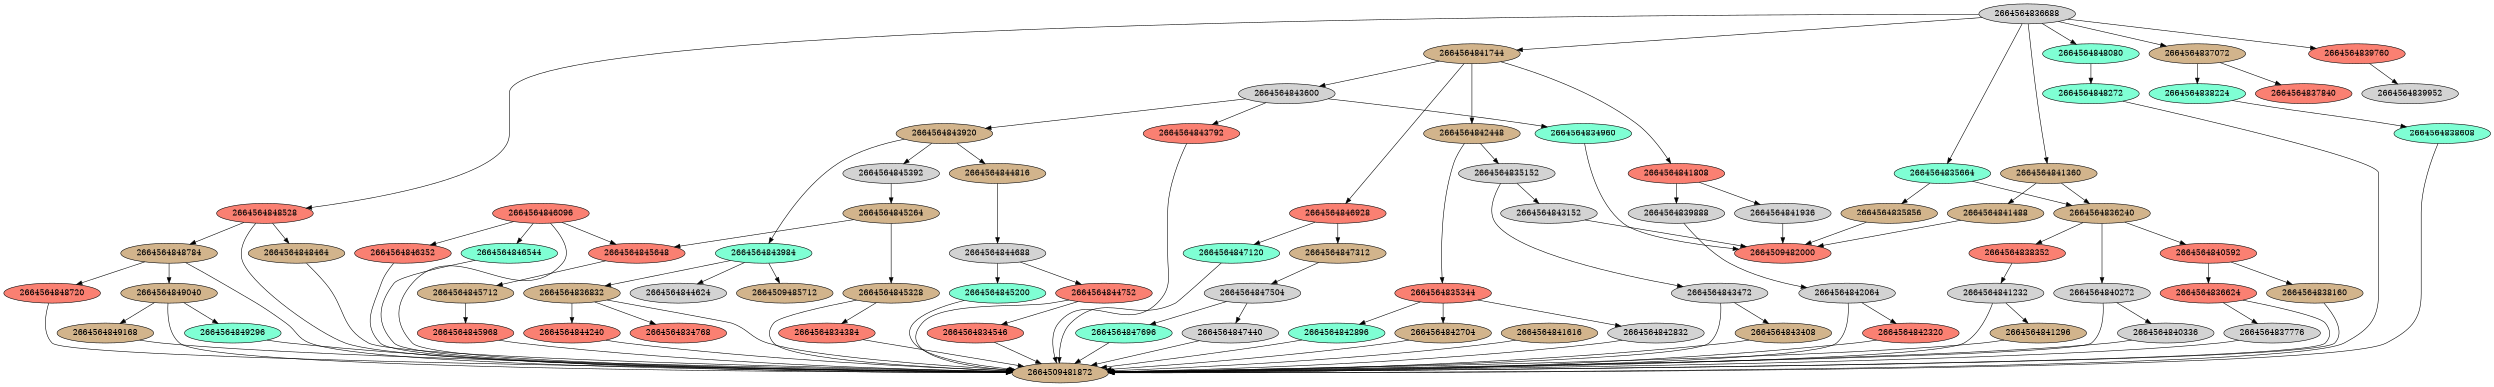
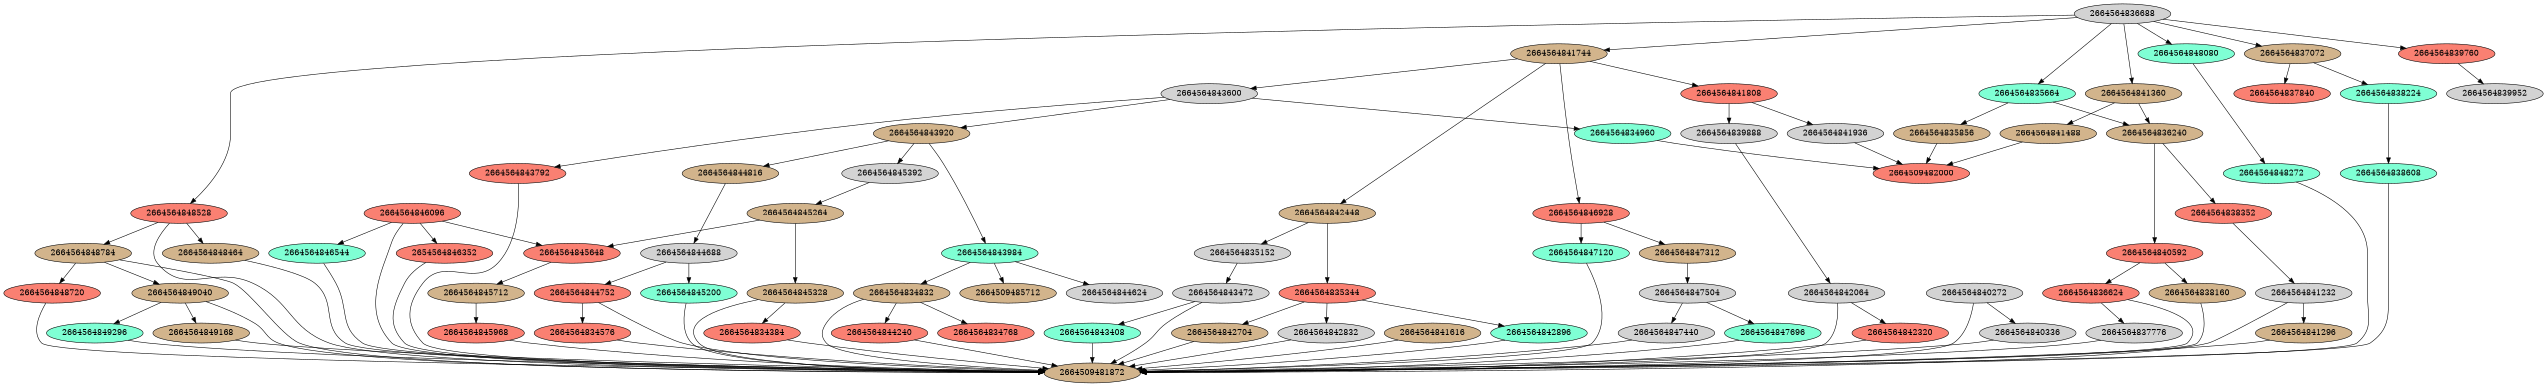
node "2664564843152": removed
edge "2664564836240" -> "2664564840272": removed
node "2664564846352": label "2664564846352" -> "2654564846352"
node "2664564836832": label "2664564836832" -> "2664564834832"
node "2664564834546": label "2664564834546" -> "2664564834576"
node "2664564843408": fillcolor tan -> aquamarine
